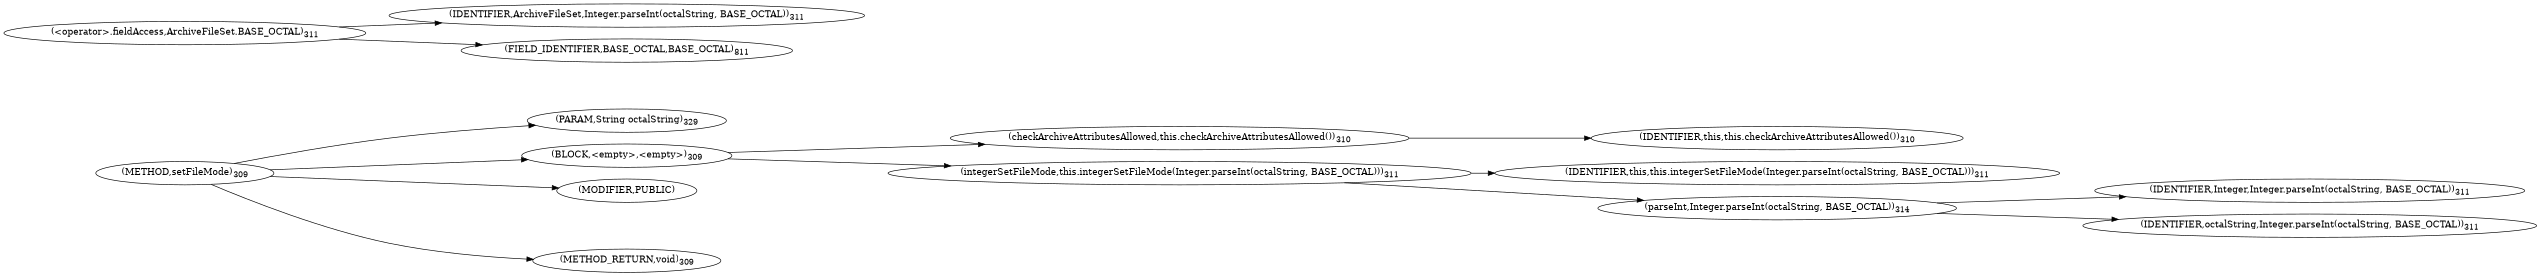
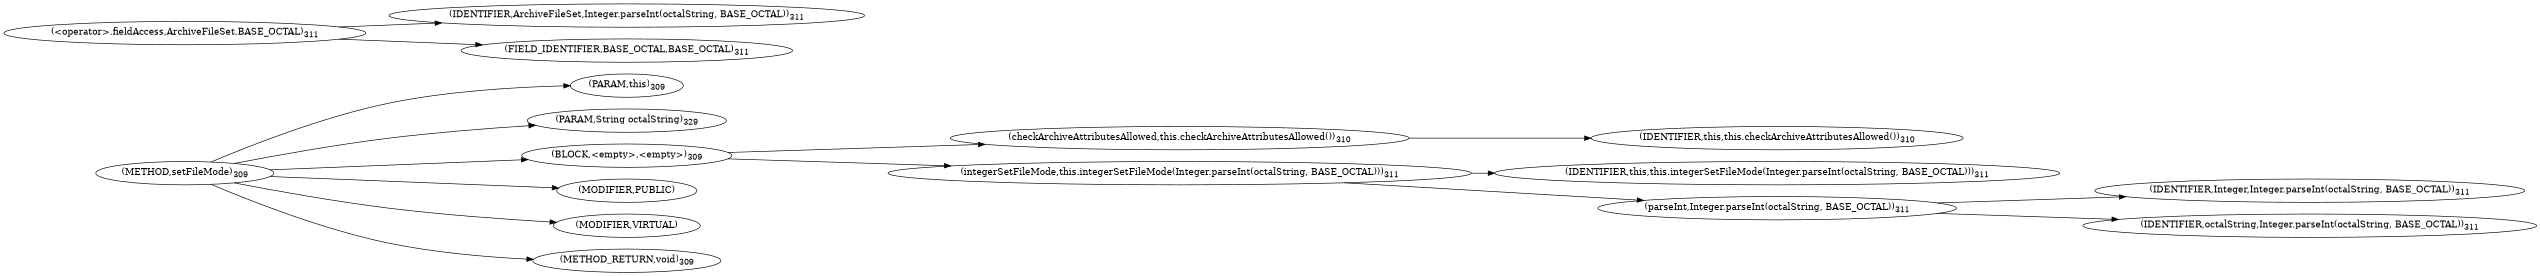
node "(FIELD_IDENTIFIER,BASE_OCTAL,BASE_OCTAL)": text "811" -> "311"
node "(PARAM,this)": added
node "(parseInt,Integer.parseInt(octalString, BASE_OCTAL))": text "314" -> "311"
node "(MODIFIER,VIRTUAL)": added
